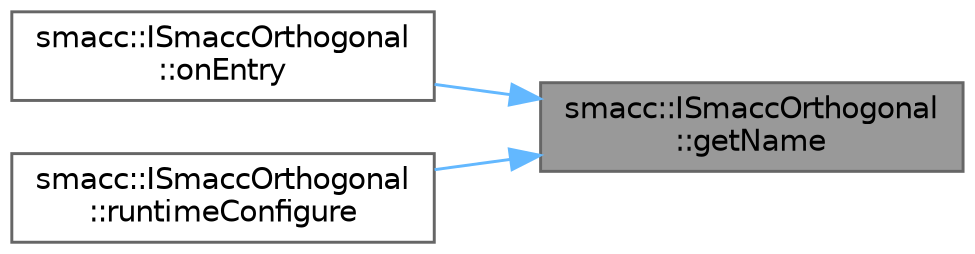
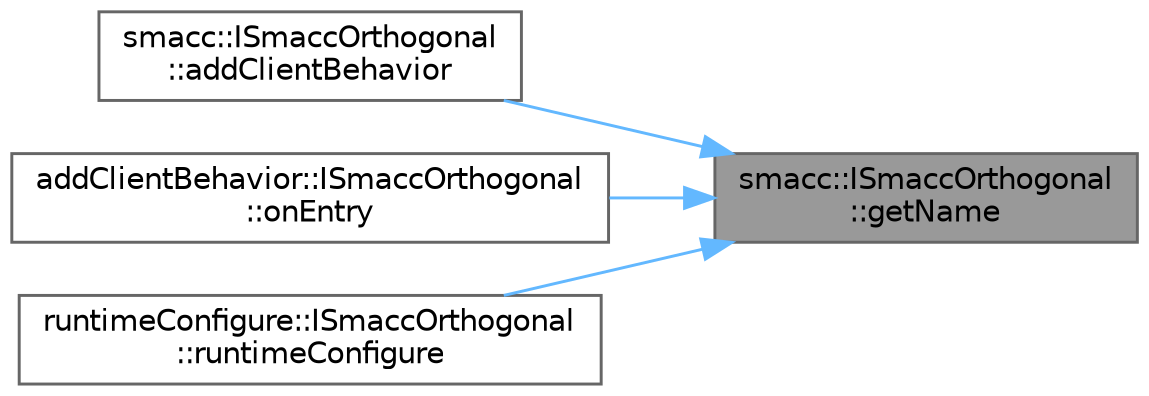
node "smacc::ISmaccOrthogonal ::onEntry": label "smacc::ISmaccOrthogonal ::onEntry" -> "addClientBehavior::ISmaccOrthogonal ::onEntry"
node "smacc::ISmaccOrthogonal ::addClientBehavior": added
node "smacc::ISmaccOrthogonal ::runtimeConfigure": label "smacc::ISmaccOrthogonal ::runtimeConfigure" -> "runtimeConfigure::ISmaccOrthogonal ::runtimeConfigure"
